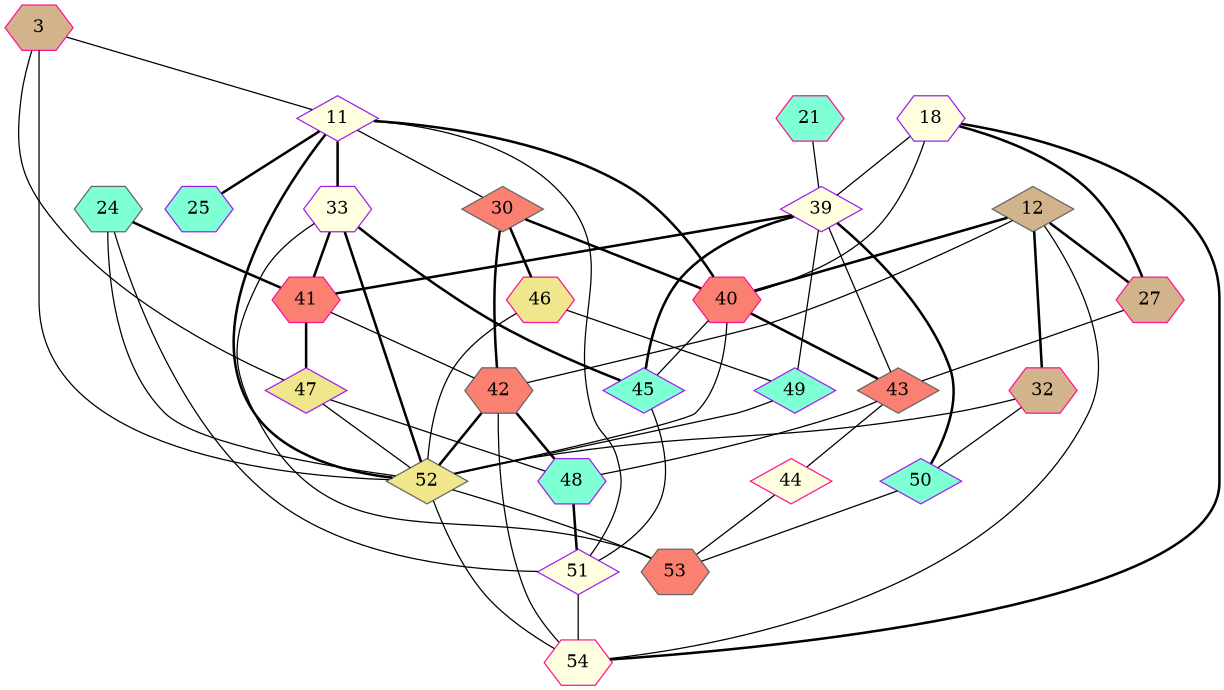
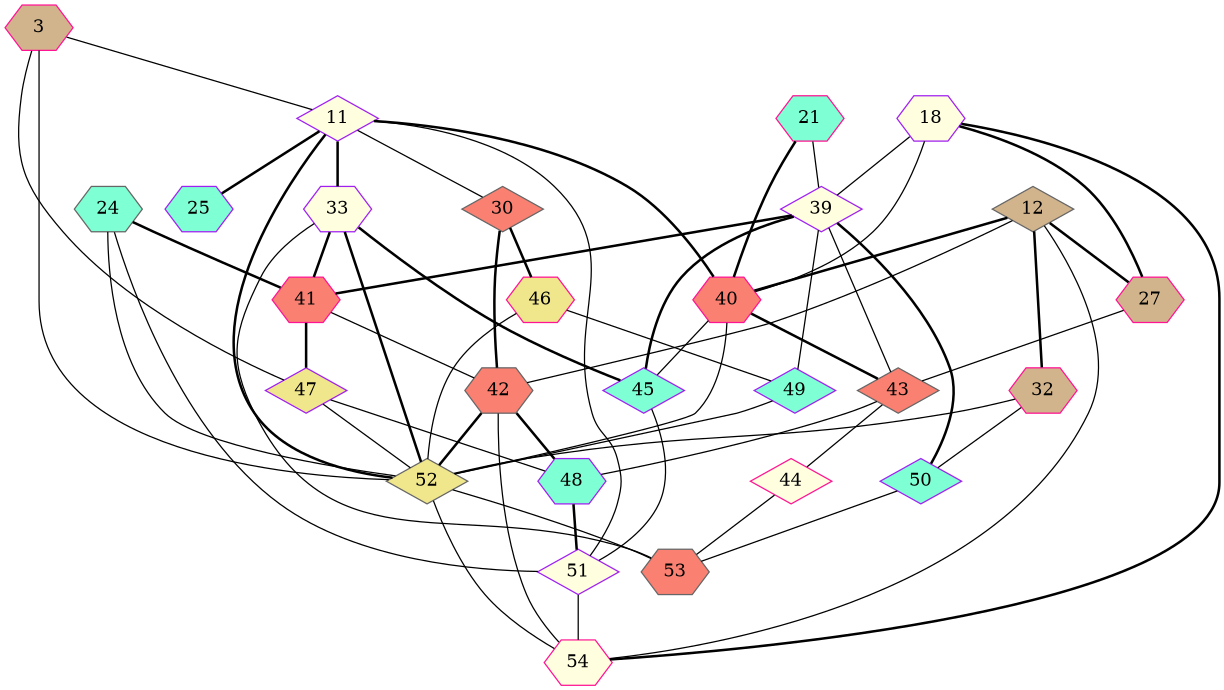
edge "30" -- "40": now "21" -- "40"
